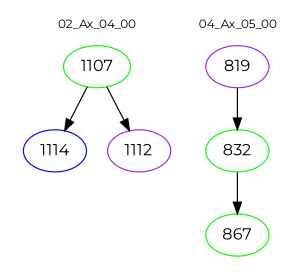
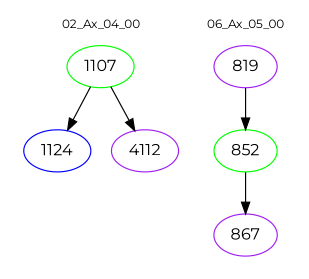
cluster "04_Ax_05_00": label "04_Ax_05_00" -> "06_Ax_05_00"
node "1114": label "1114" -> "1124"
node "1112": label "1112" -> "4112"
node "832": label "832" -> "852"
node "867": color green -> purple
